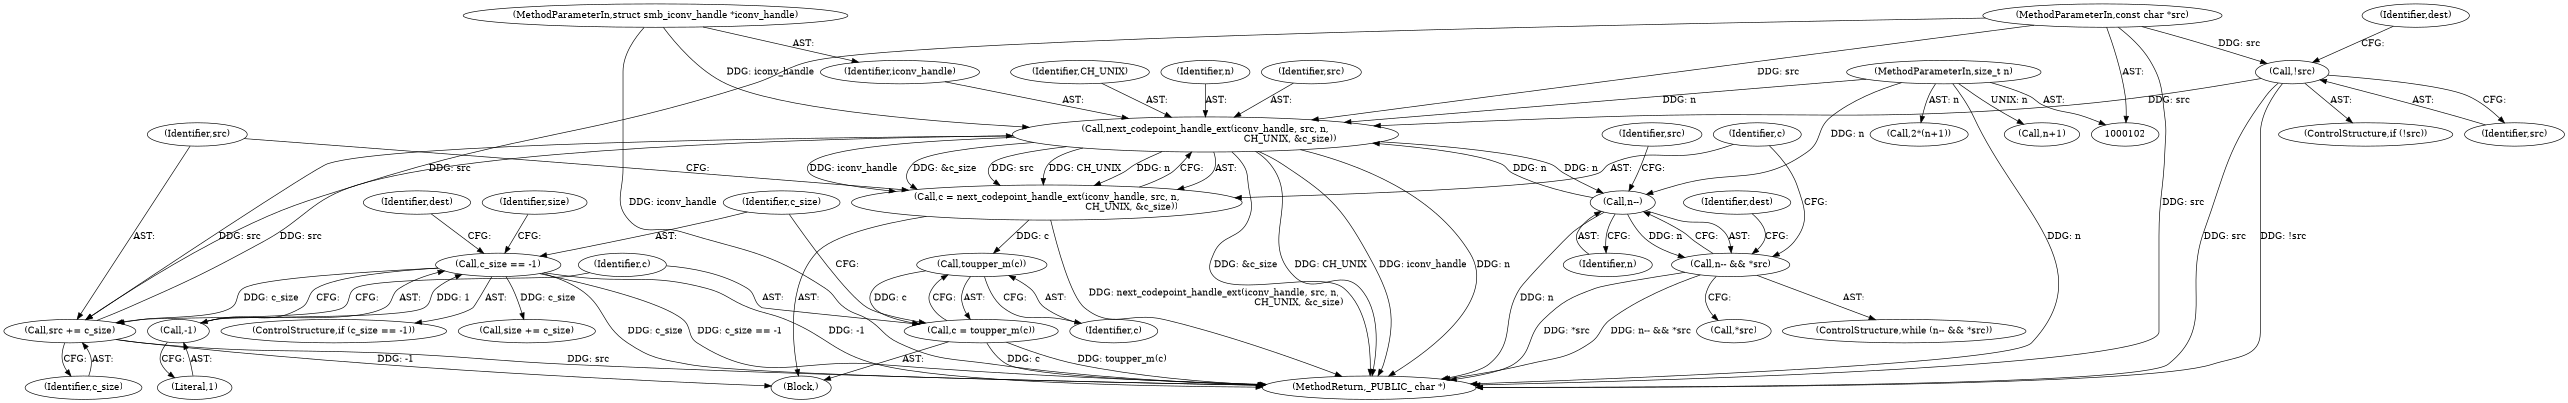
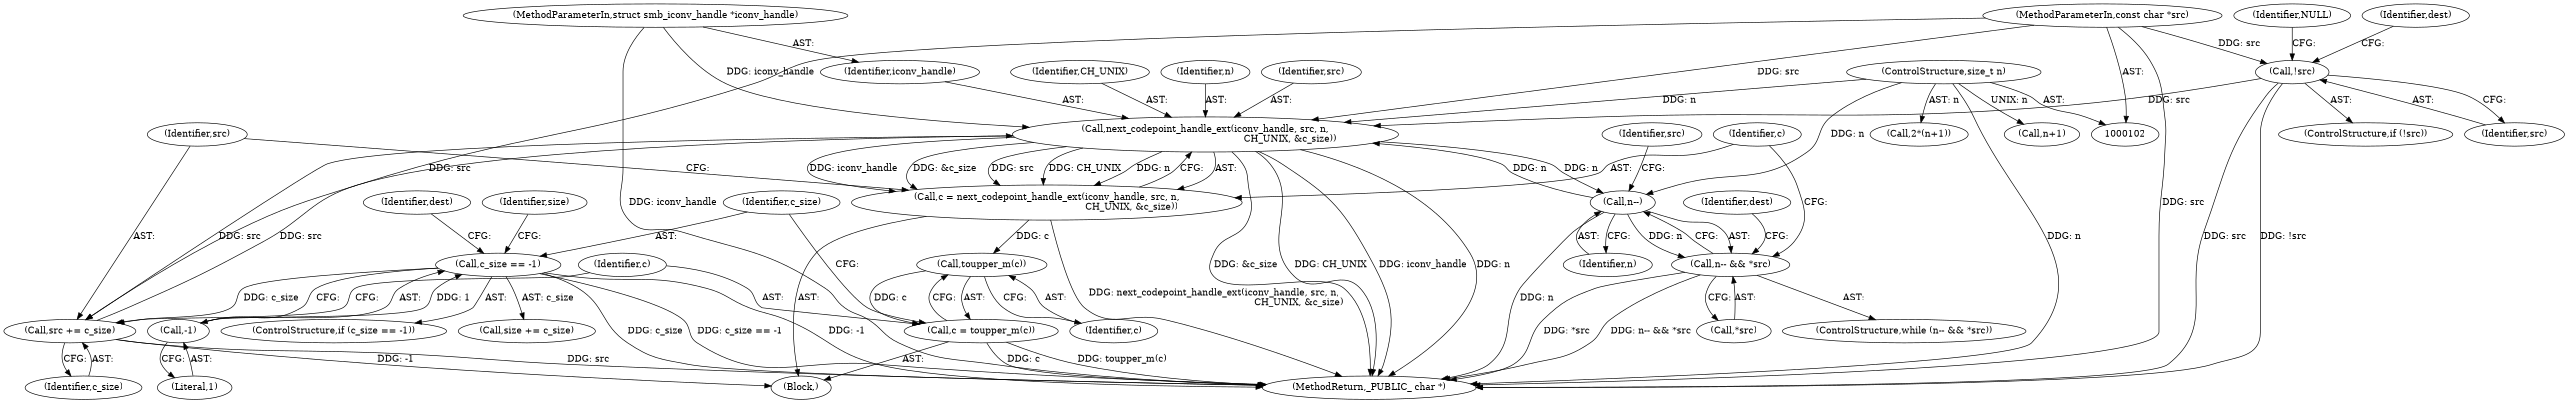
node "(Identifier,NULL)": added
node "(MethodParameterIn,size_t n)": label "(MethodParameterIn,size_t n)" -> "(ControlStructure,size_t n)"
edge "(Call,c_size == -1)" -> "(Call,size += c_size)": label "DDG: c_size" -> "AST: c_size"
edge "(Call,*src)" -> "(Call,n-- && *src)": added, label "AST:"
